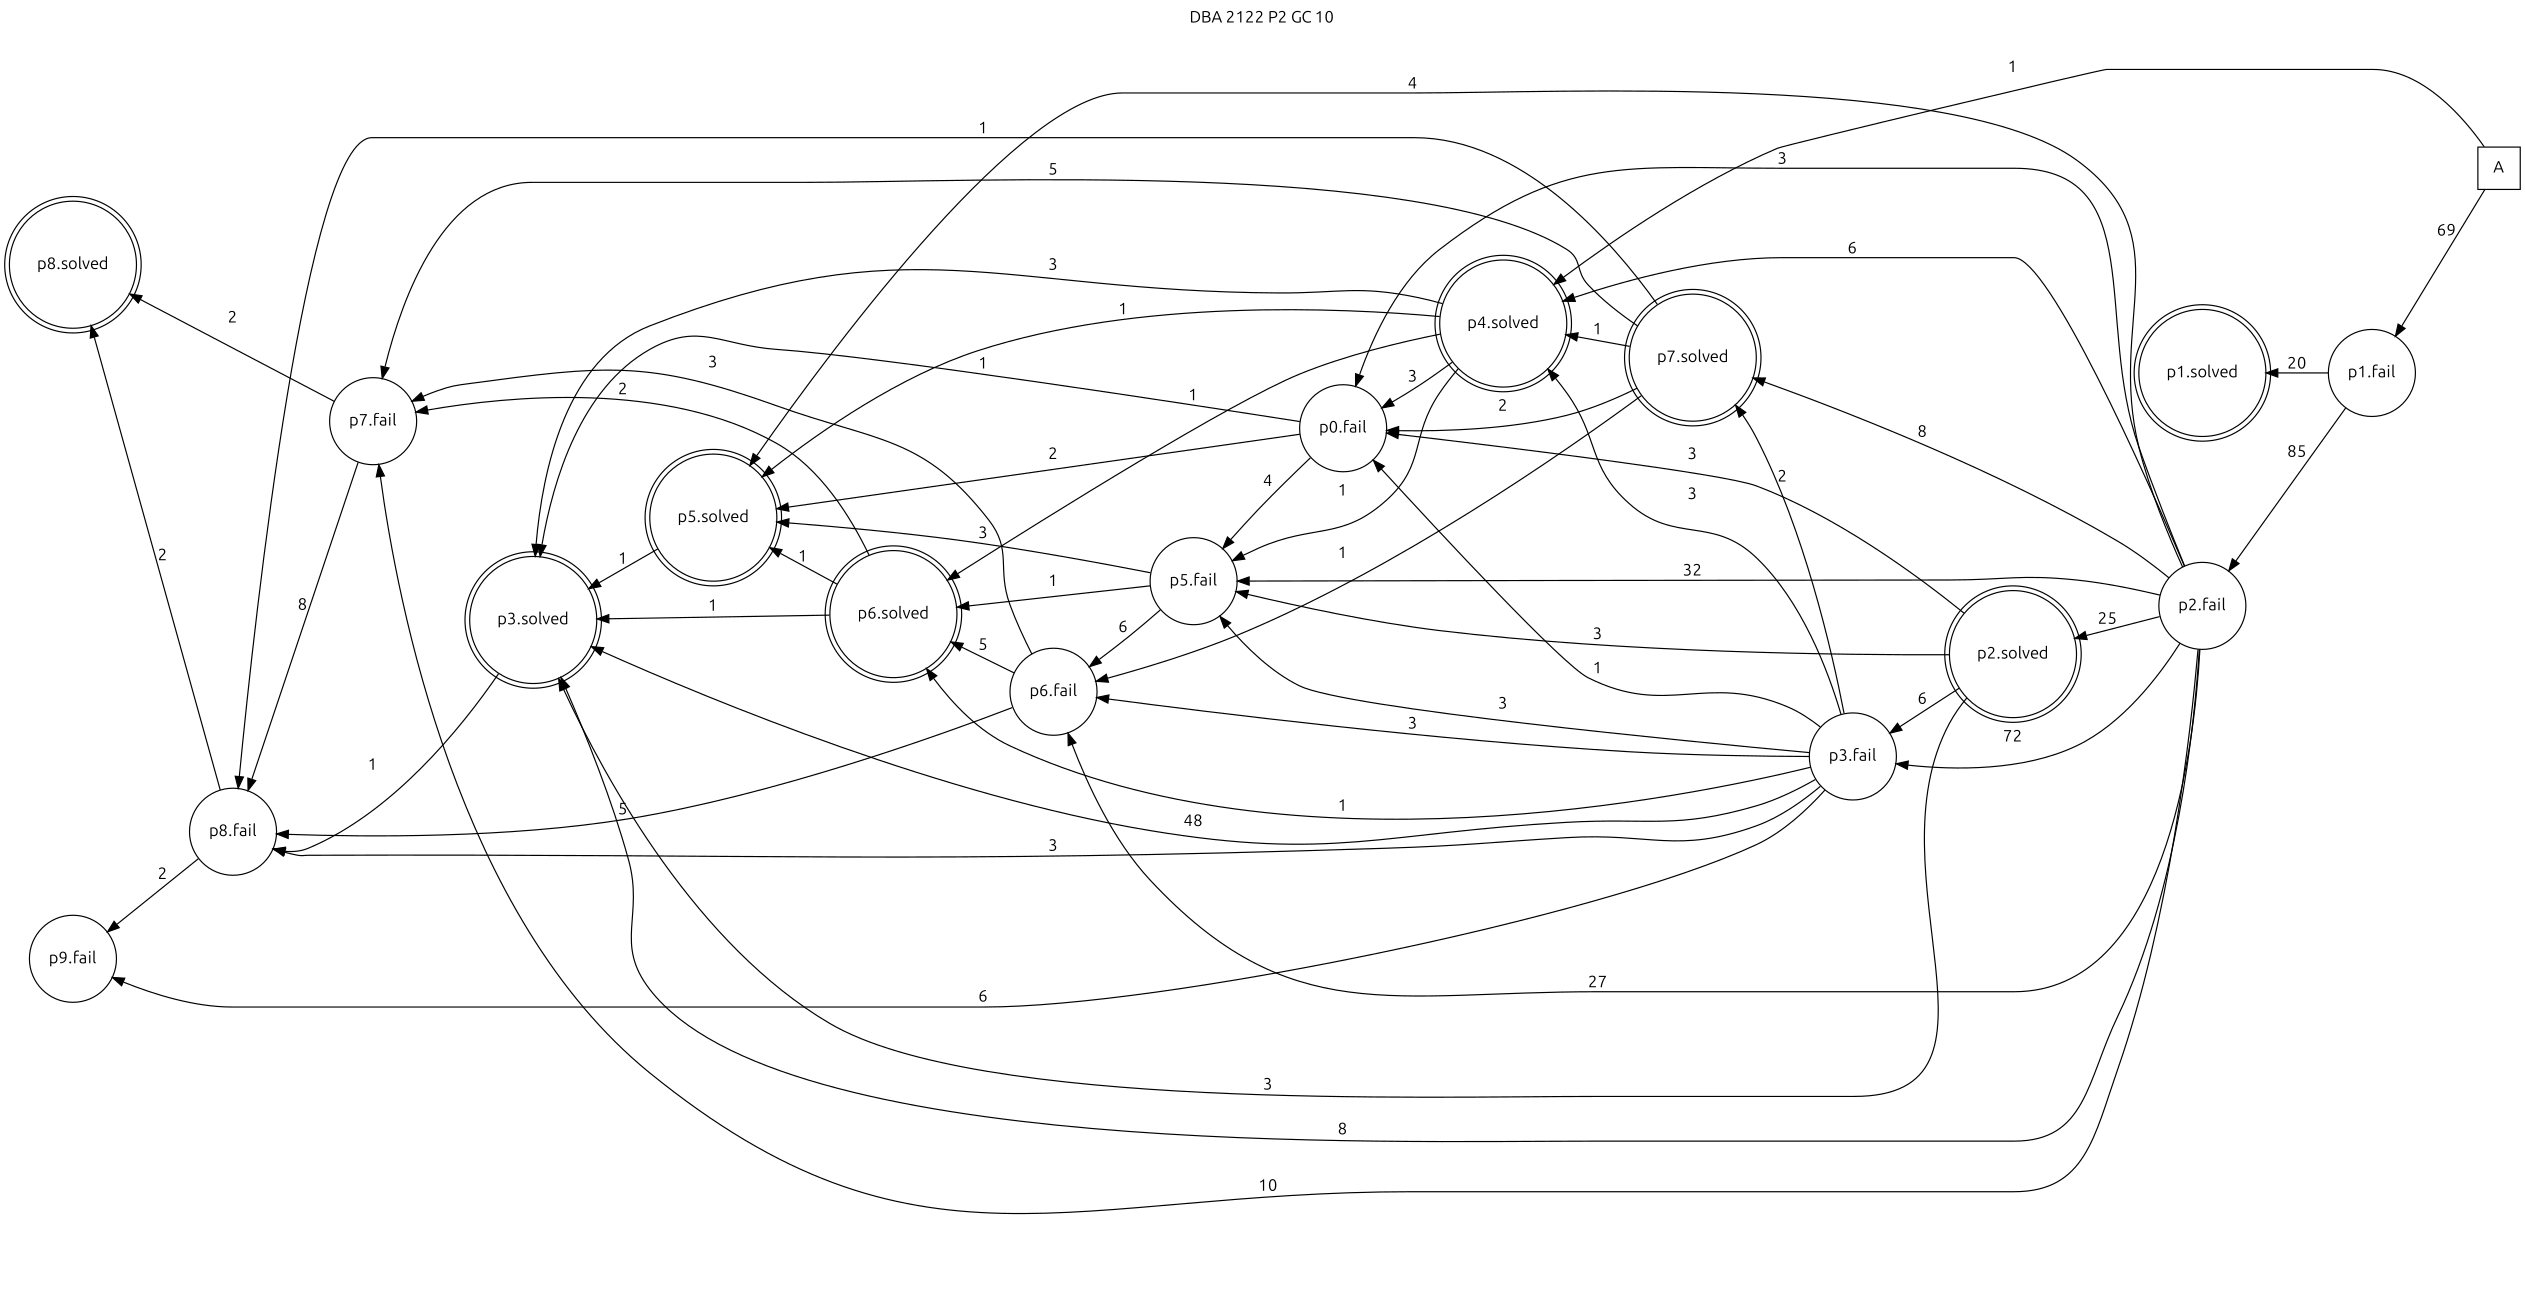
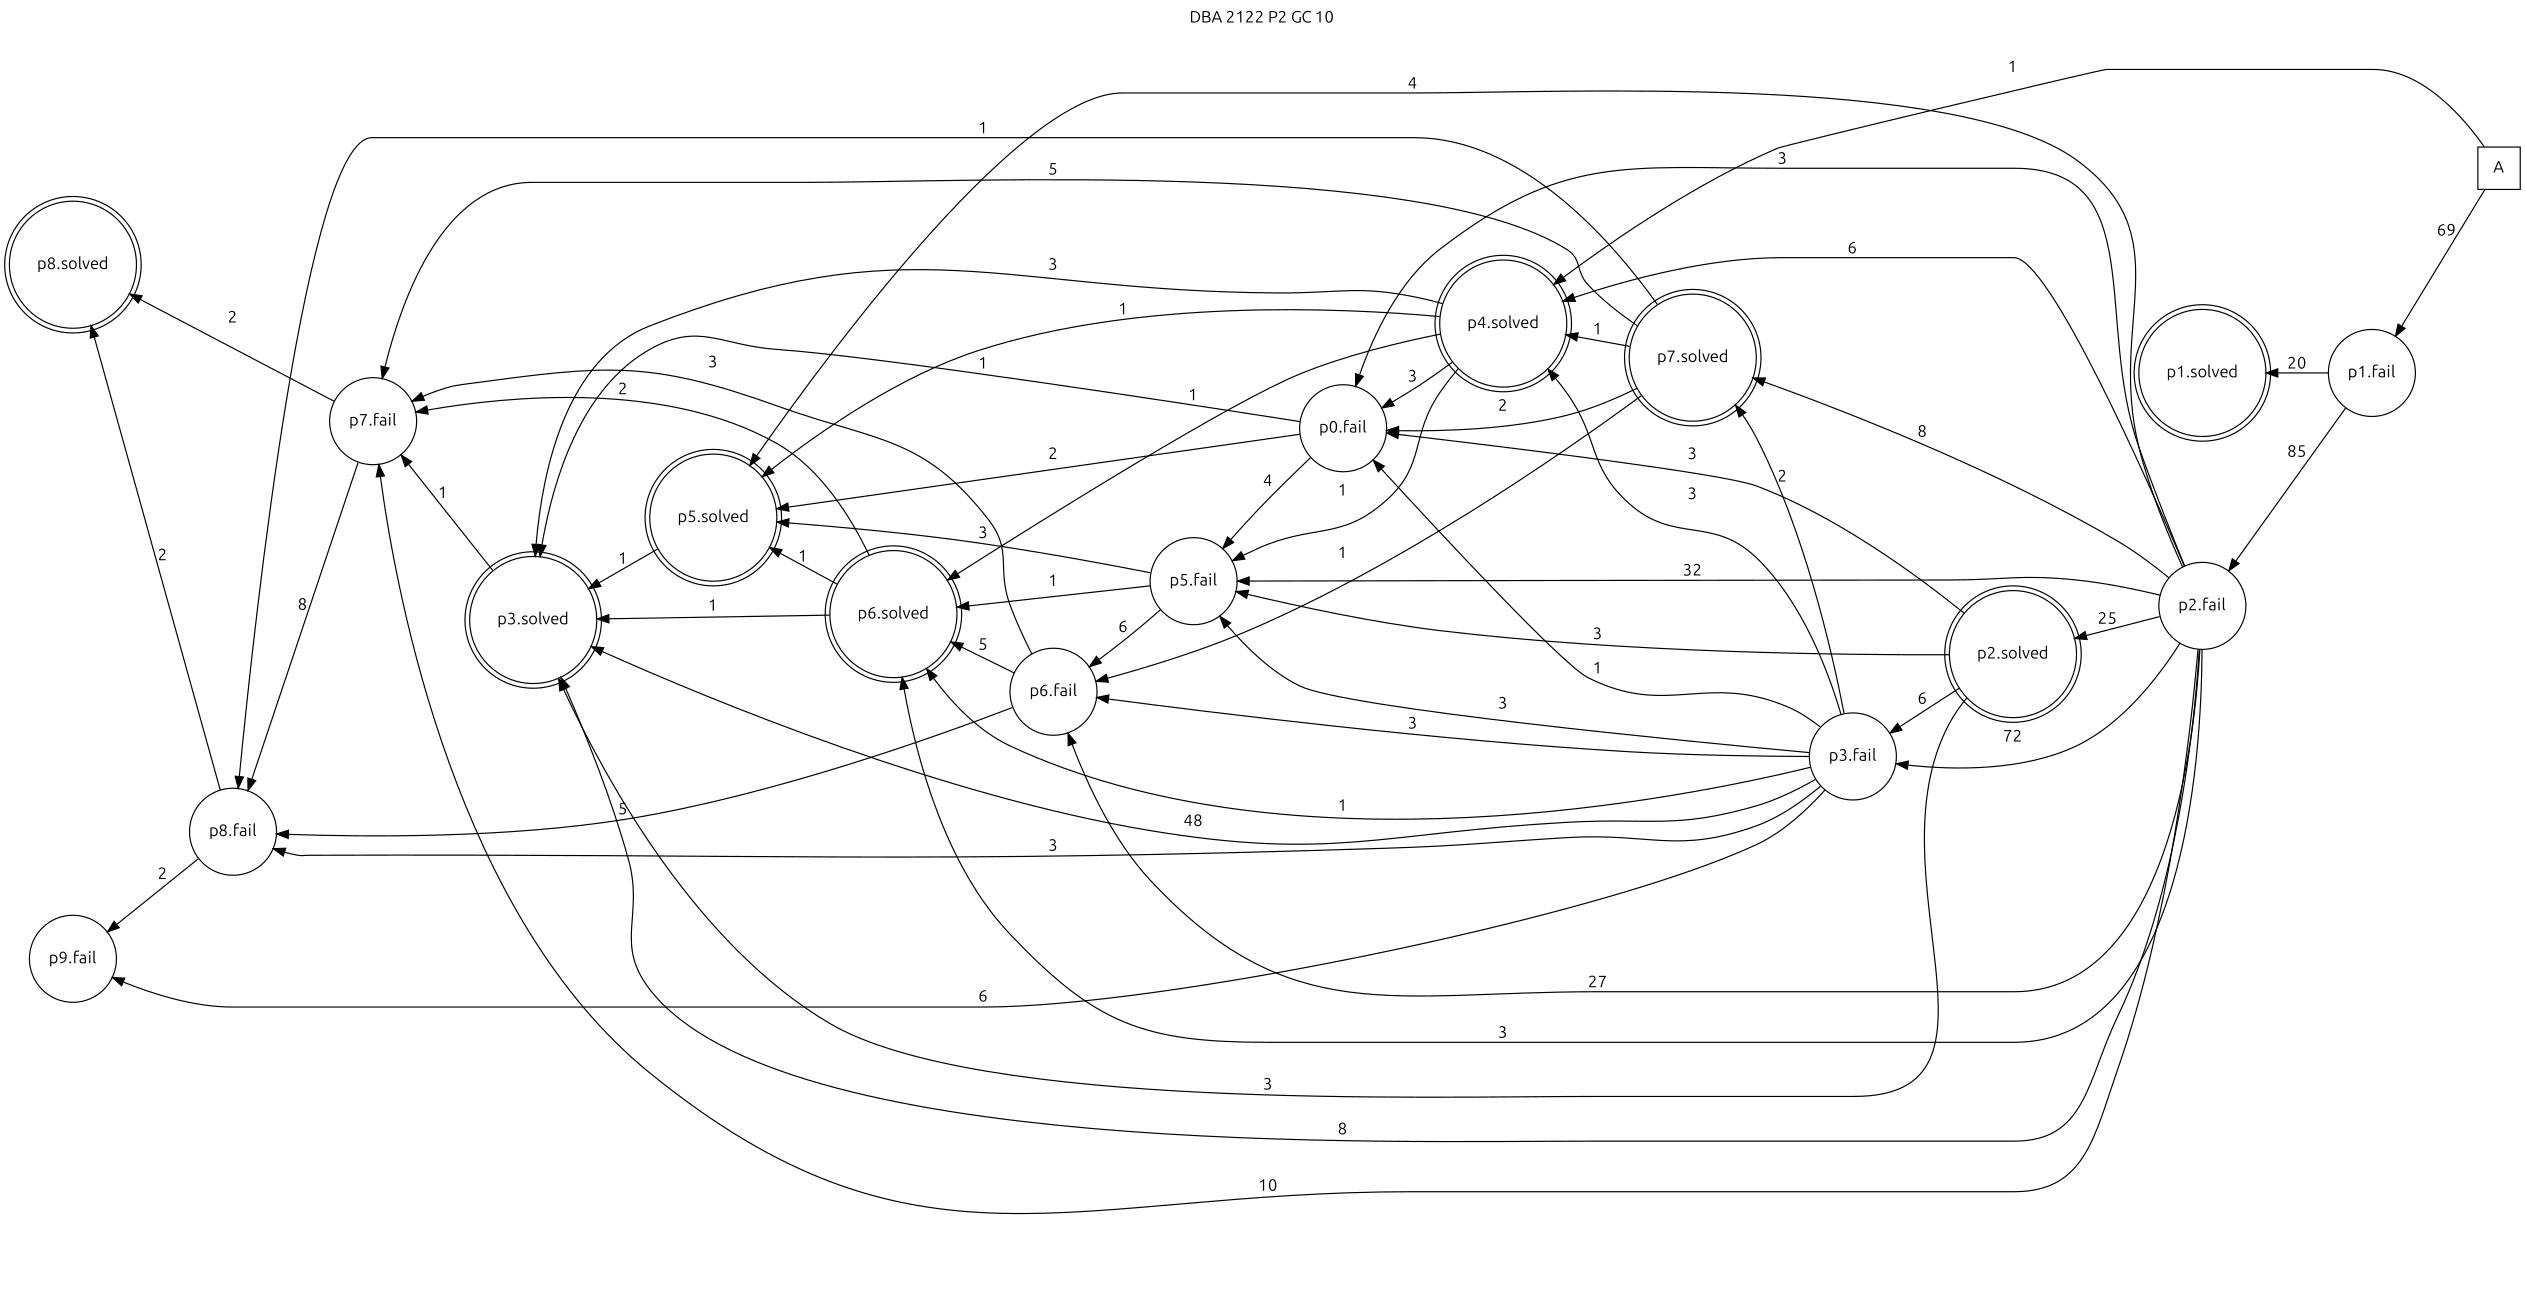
edge "p3.solved" -> "p8.fail": now "p3.solved" -> "p7.fail"
edge "p2.fail" -> "p6.solved": added, label "3"
